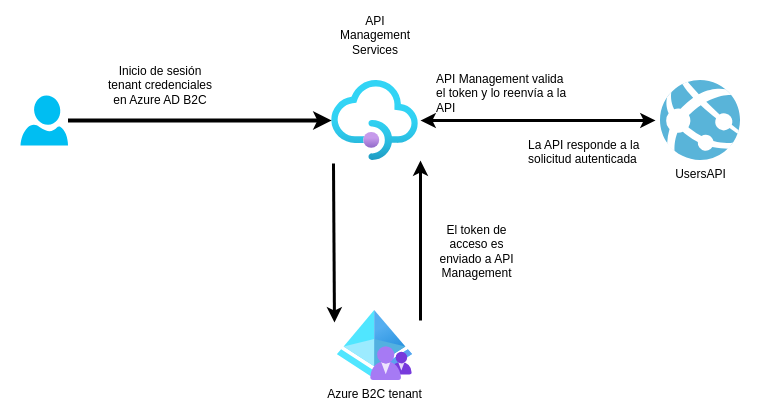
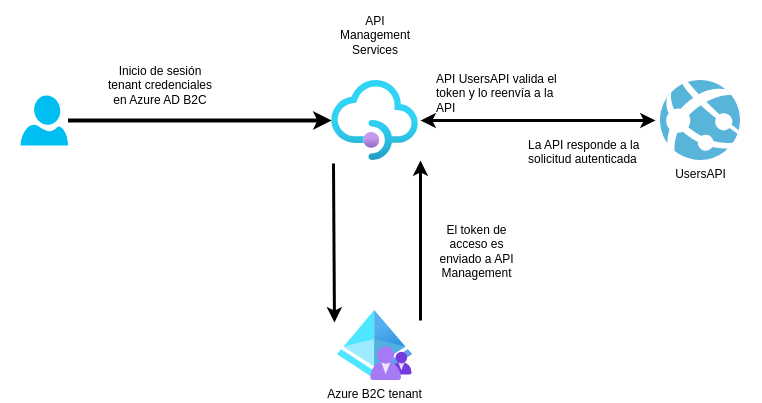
node "API Management valida el token y lo reenvía a la API": label "API Management valida el token y lo reenvía a la API" -> "API UsersAPI valida el token y lo reenvía a la API"
